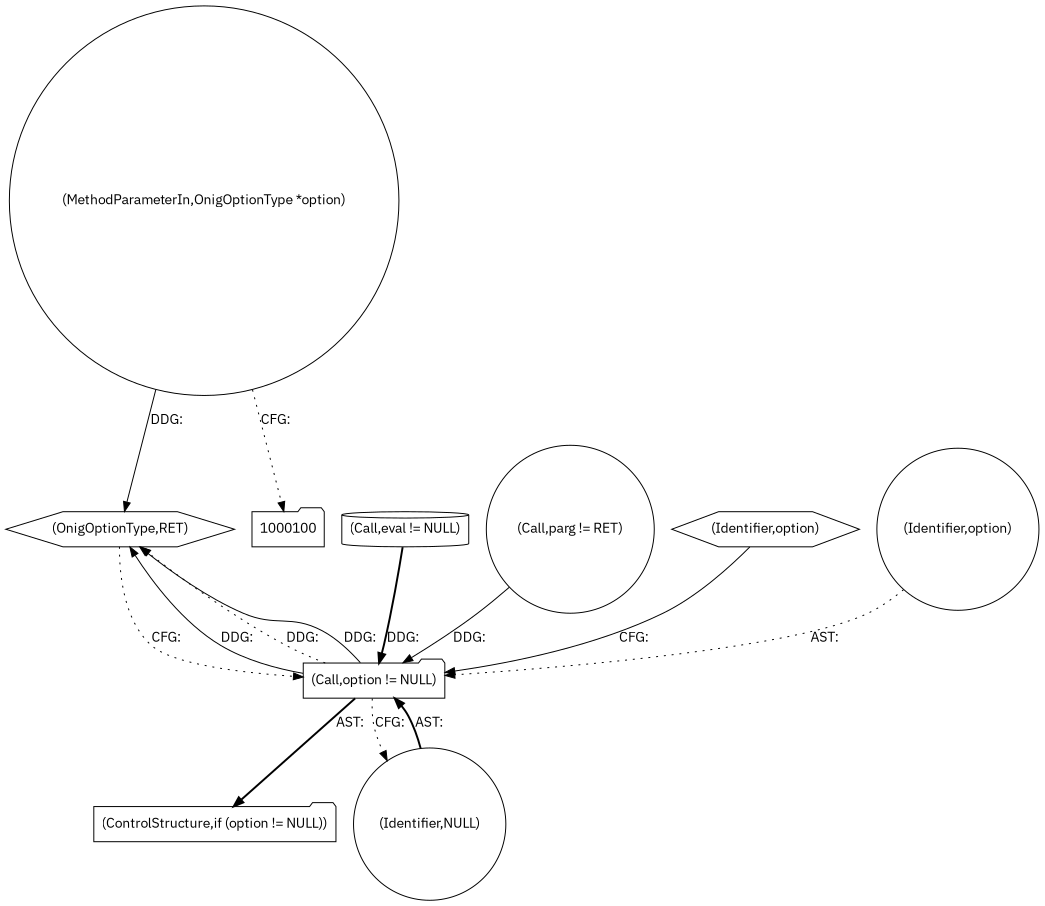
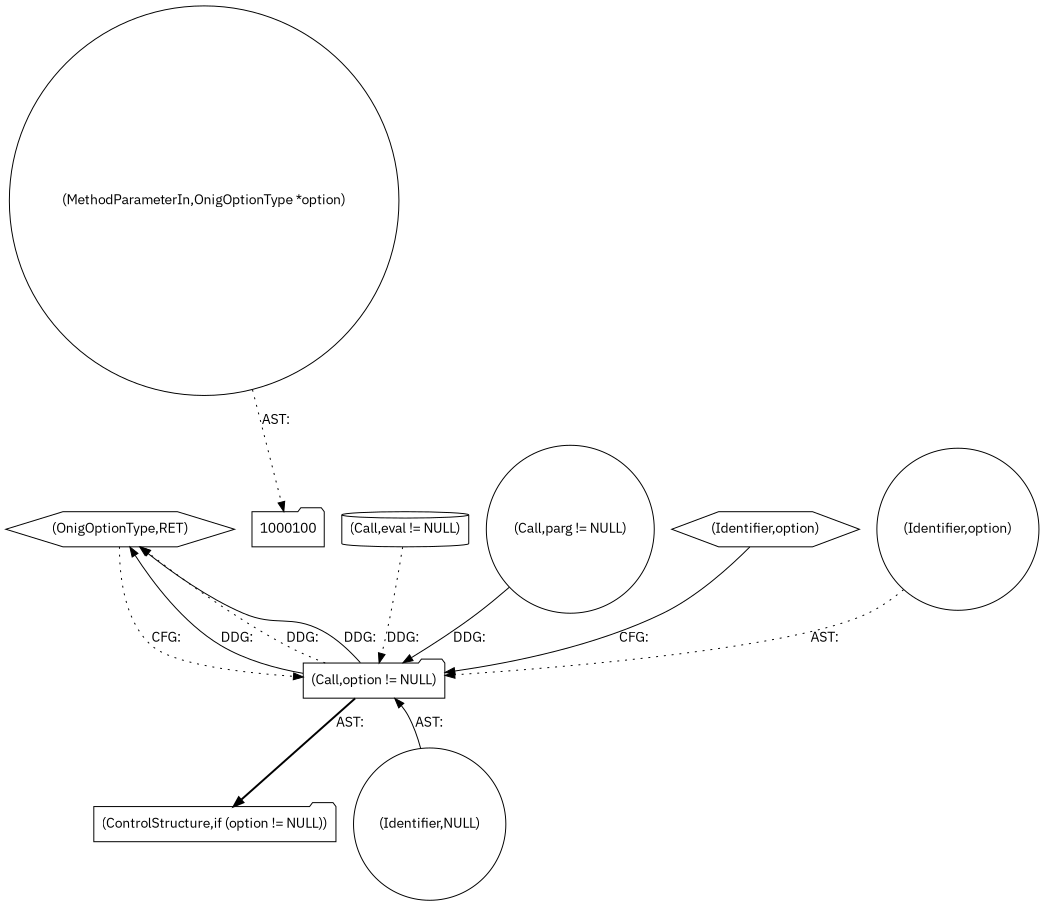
edge "(MethodParameterIn,OnigOptionType *option)" -> "1000100": label "CFG: " -> "AST: "
edge "(MethodParameterIn,OnigOptionType *option)" -> "(OnigOptionType,RET)": removed, label "DDG:"
node "(Call,parg != RET)": label "(Call,parg != RET)" -> "(Call,parg != NULL)"
edge "(Call,eval != NULL)" -> "(Call,option != NULL)": style bold -> dotted
edge "(Call,option != NULL)" -> "(Identifier,NULL)": removed, label "CFG:"
edge "(Identifier,NULL)" -> "(Call,option != NULL)": style bold -> solid
